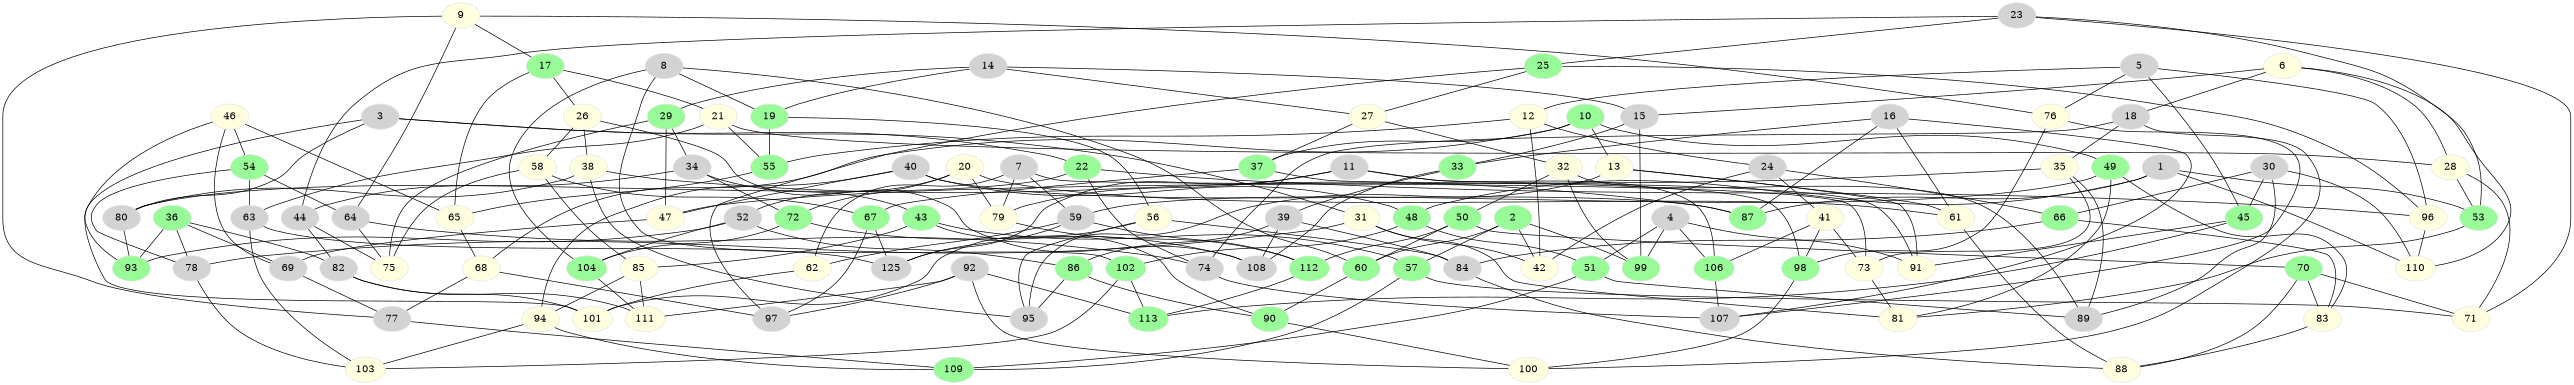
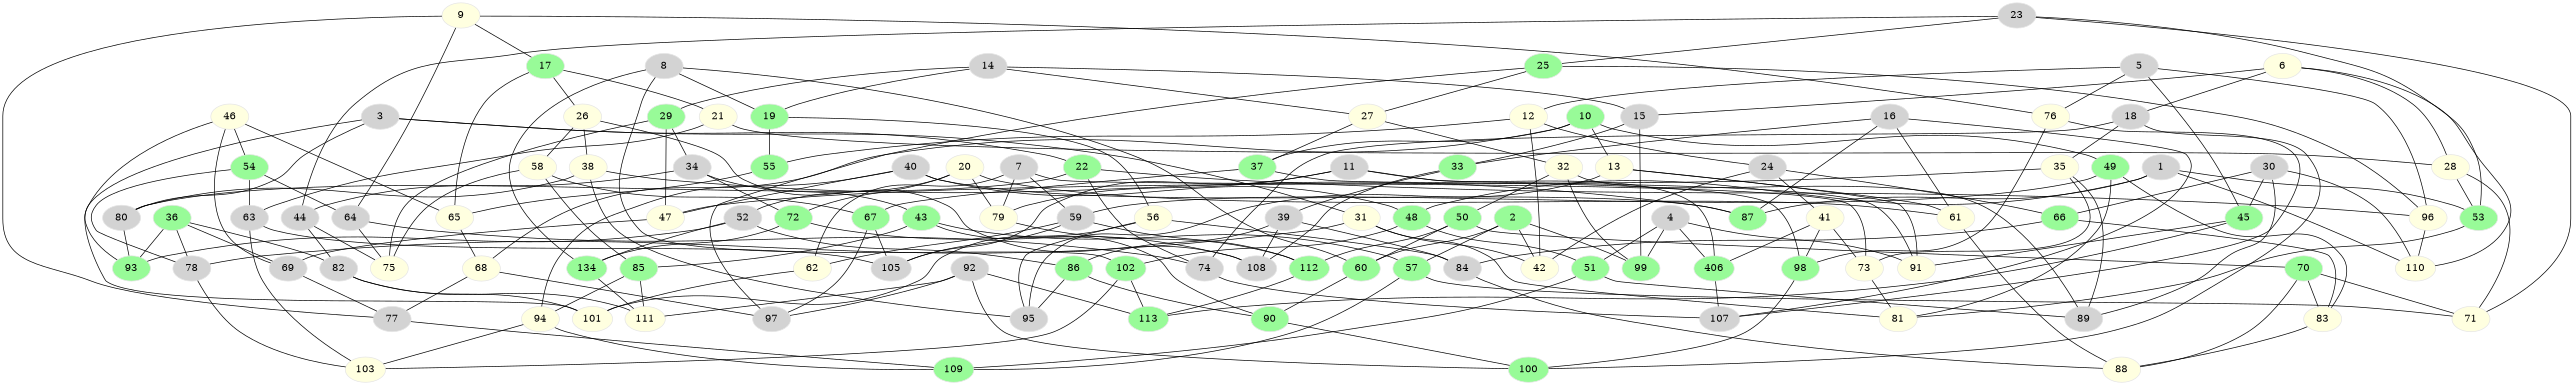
edge "21" -- "55": removed
node "104": label "104" -> "134"
node "85": fillcolor lightyellow -> palegreen
node "125": label "125" -> "105"
node "106": label "106" -> "406"
node "100": fillcolor lightyellow -> palegreen
